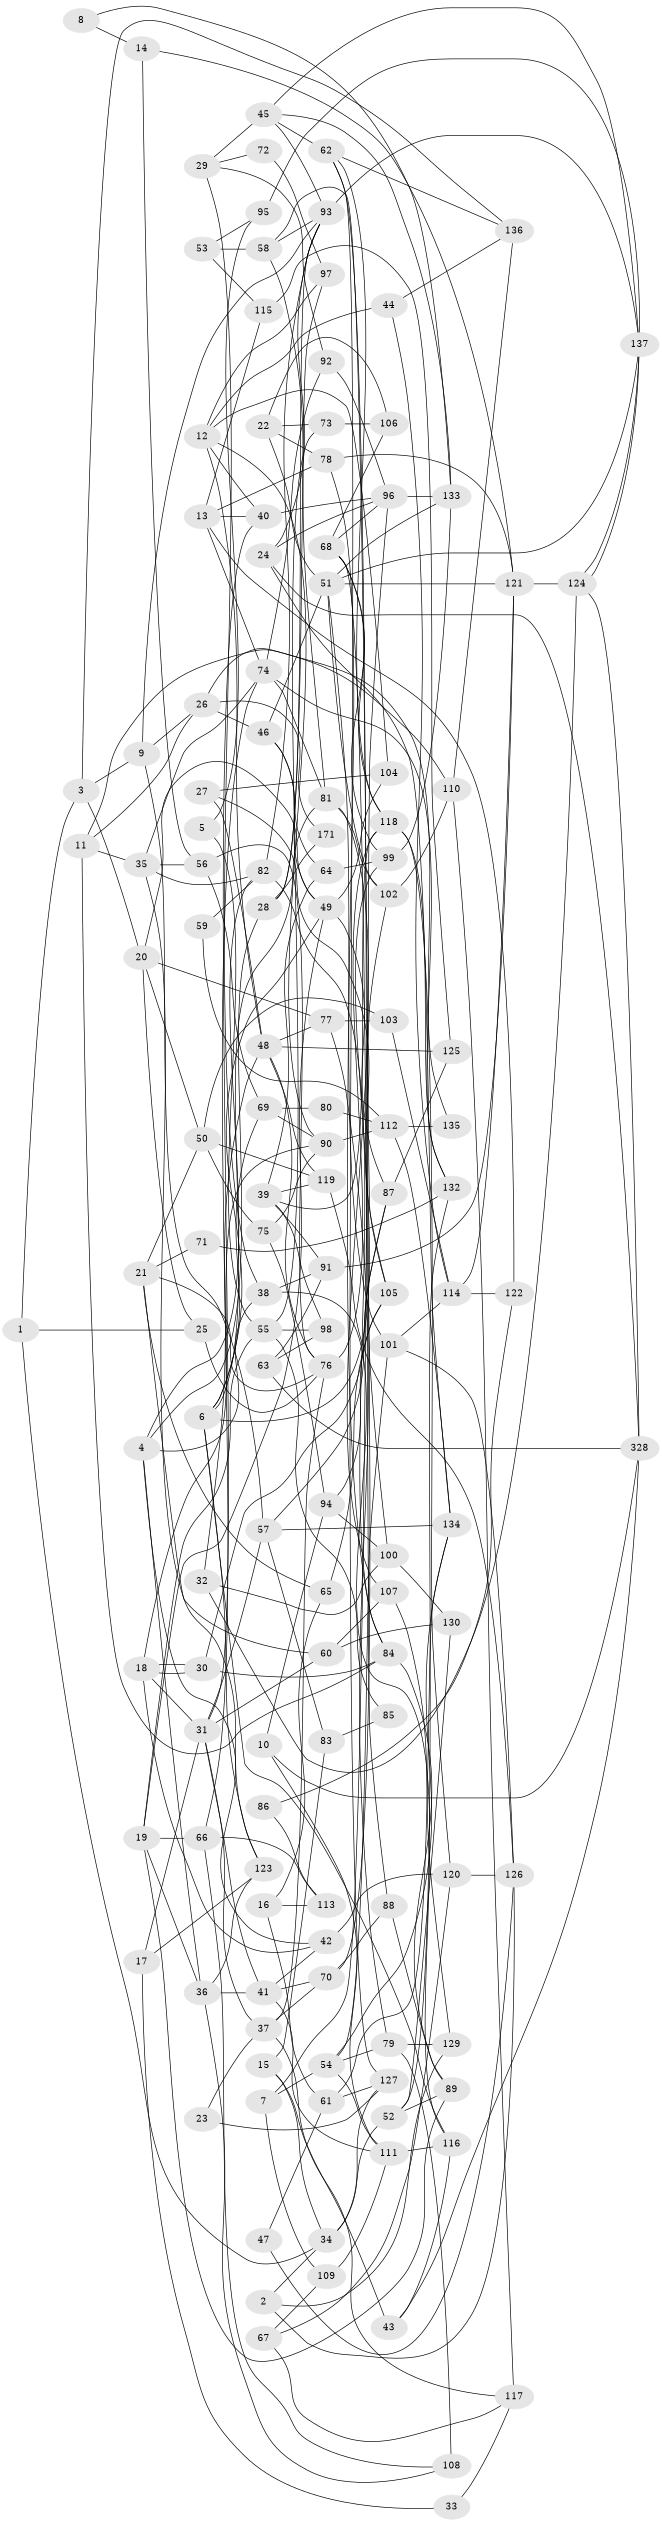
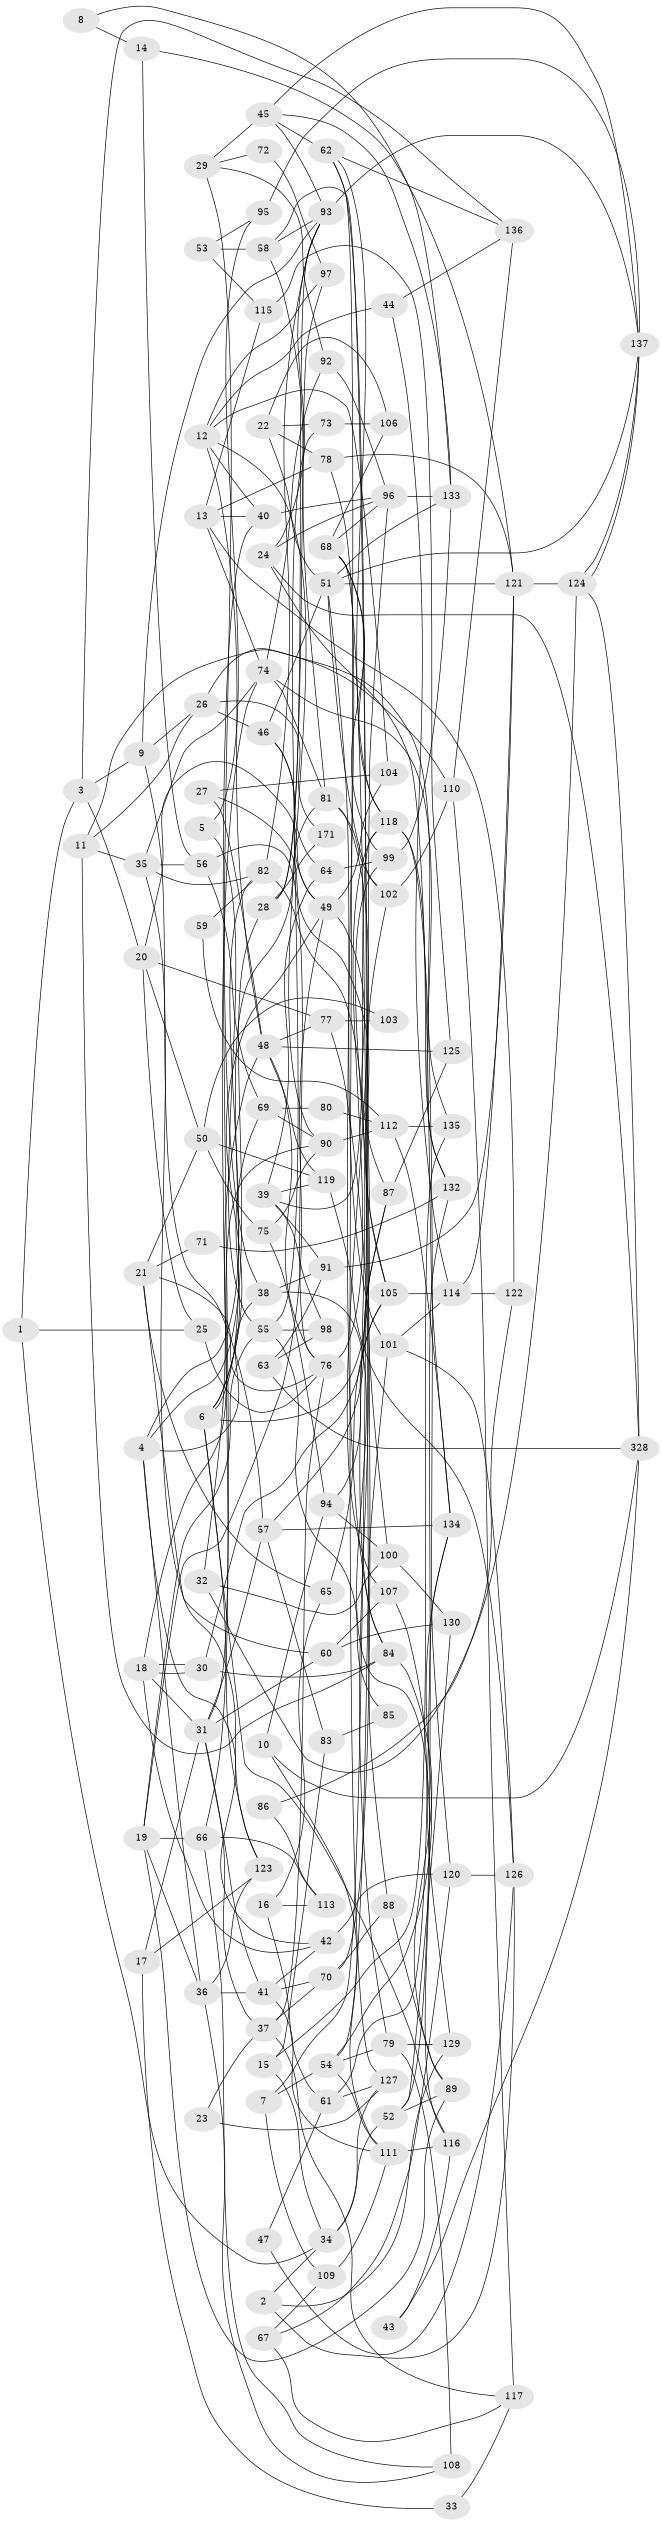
edge "103" -- "114": now "105" -- "114"
edge "15" -- "43": now "15" -- "135"
